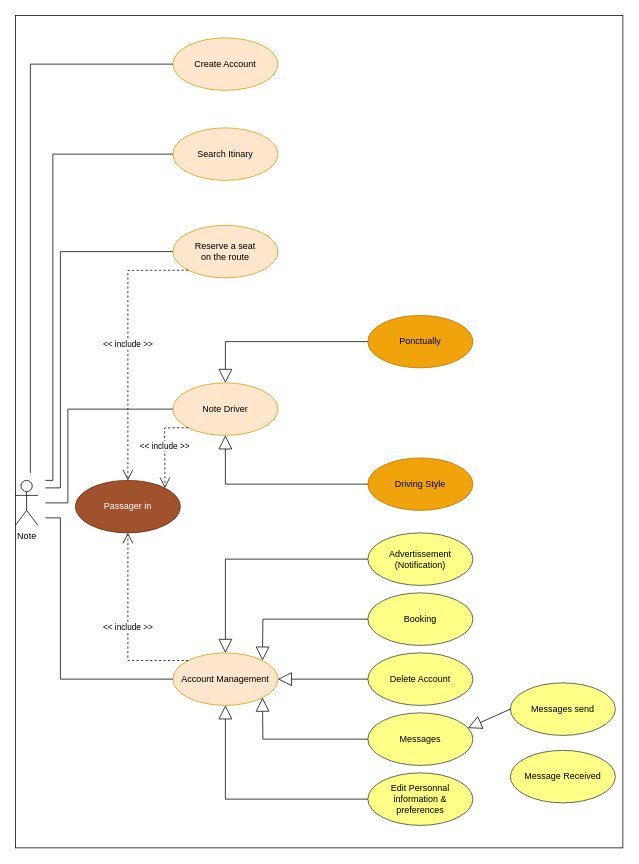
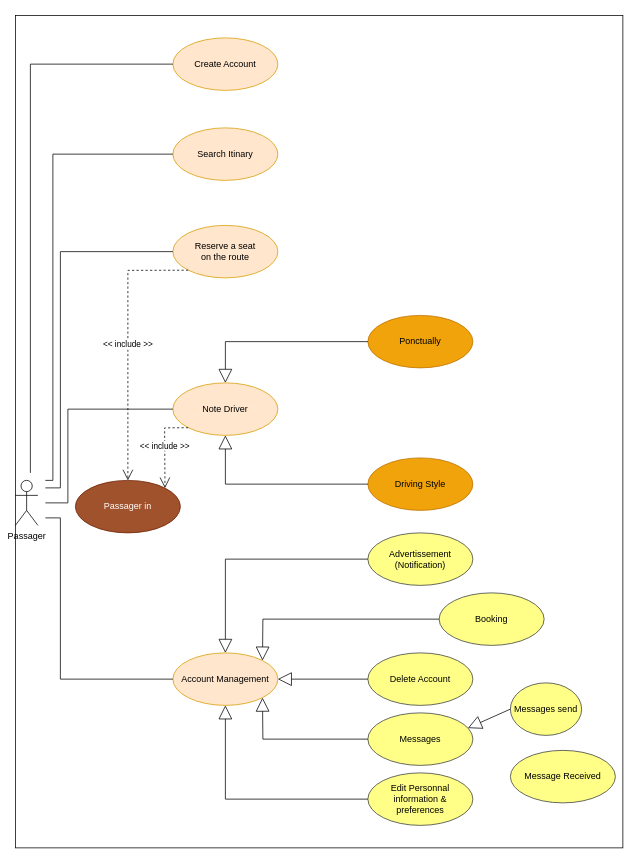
node "Note": label "Note" -> "Passager"
node "Booking": moved (420, 619) -> (492, 619)
edge "Account Management" -> "Passager in": removed, label "<< include >>"
node "Messages send": size 105x53 -> 71x53
